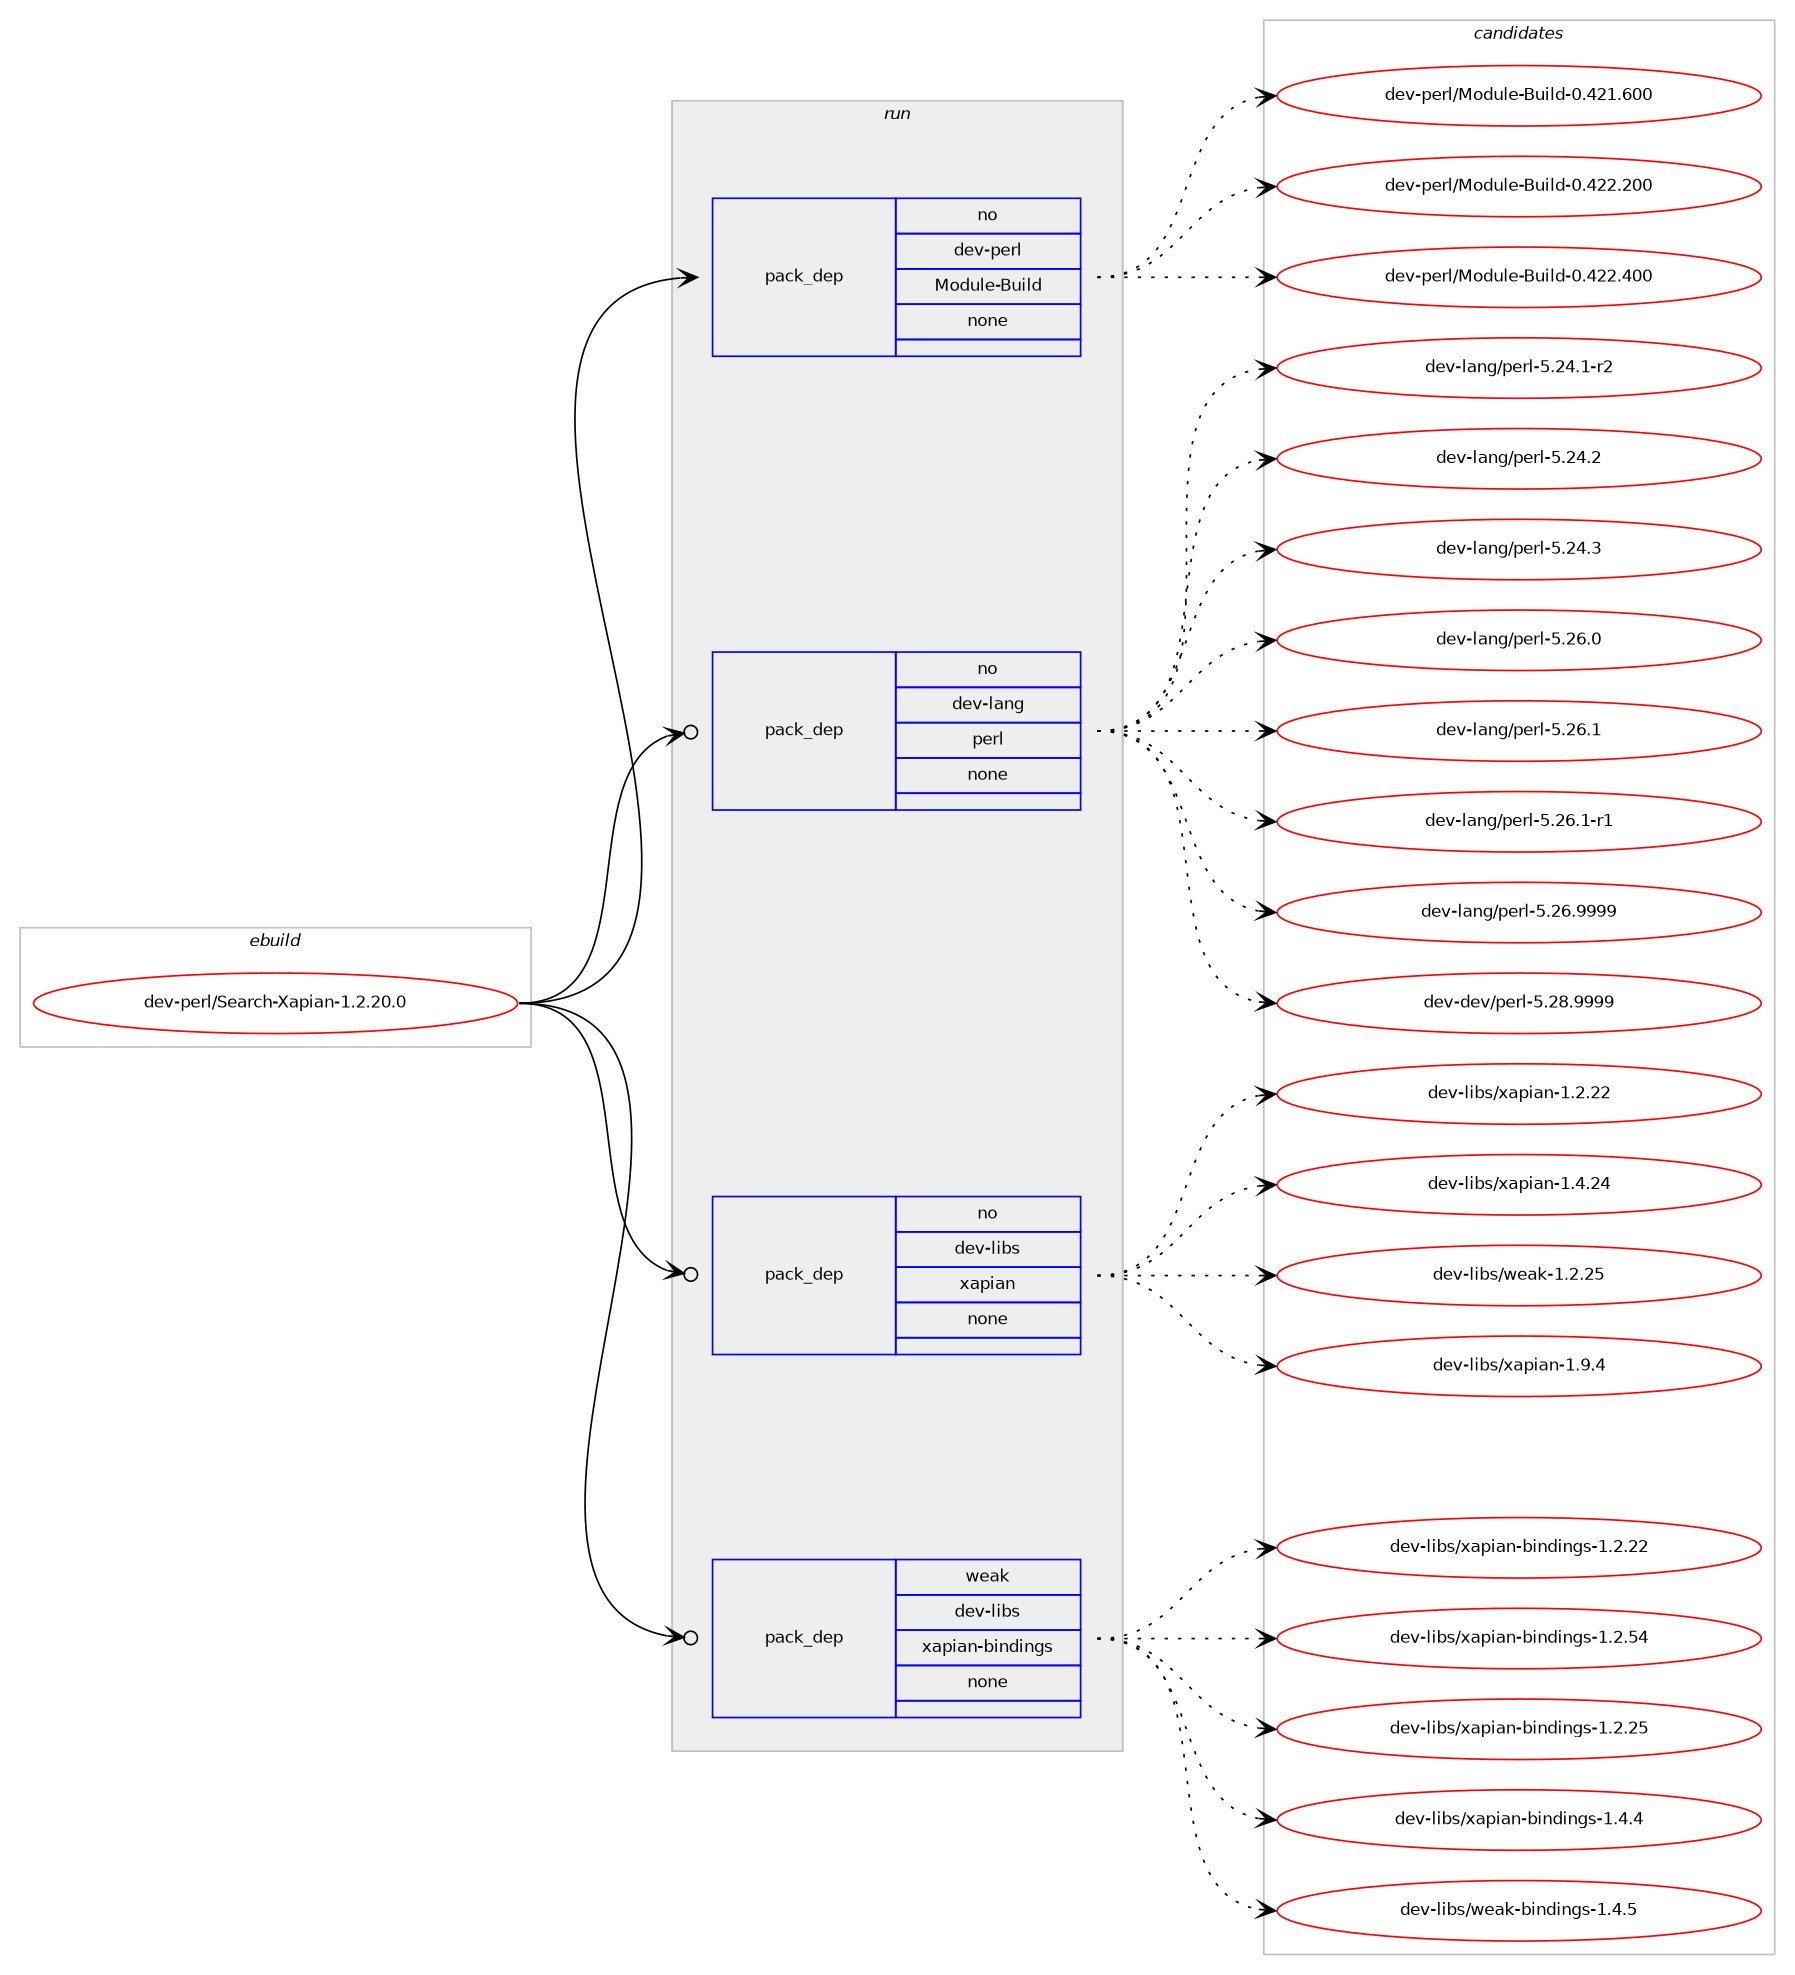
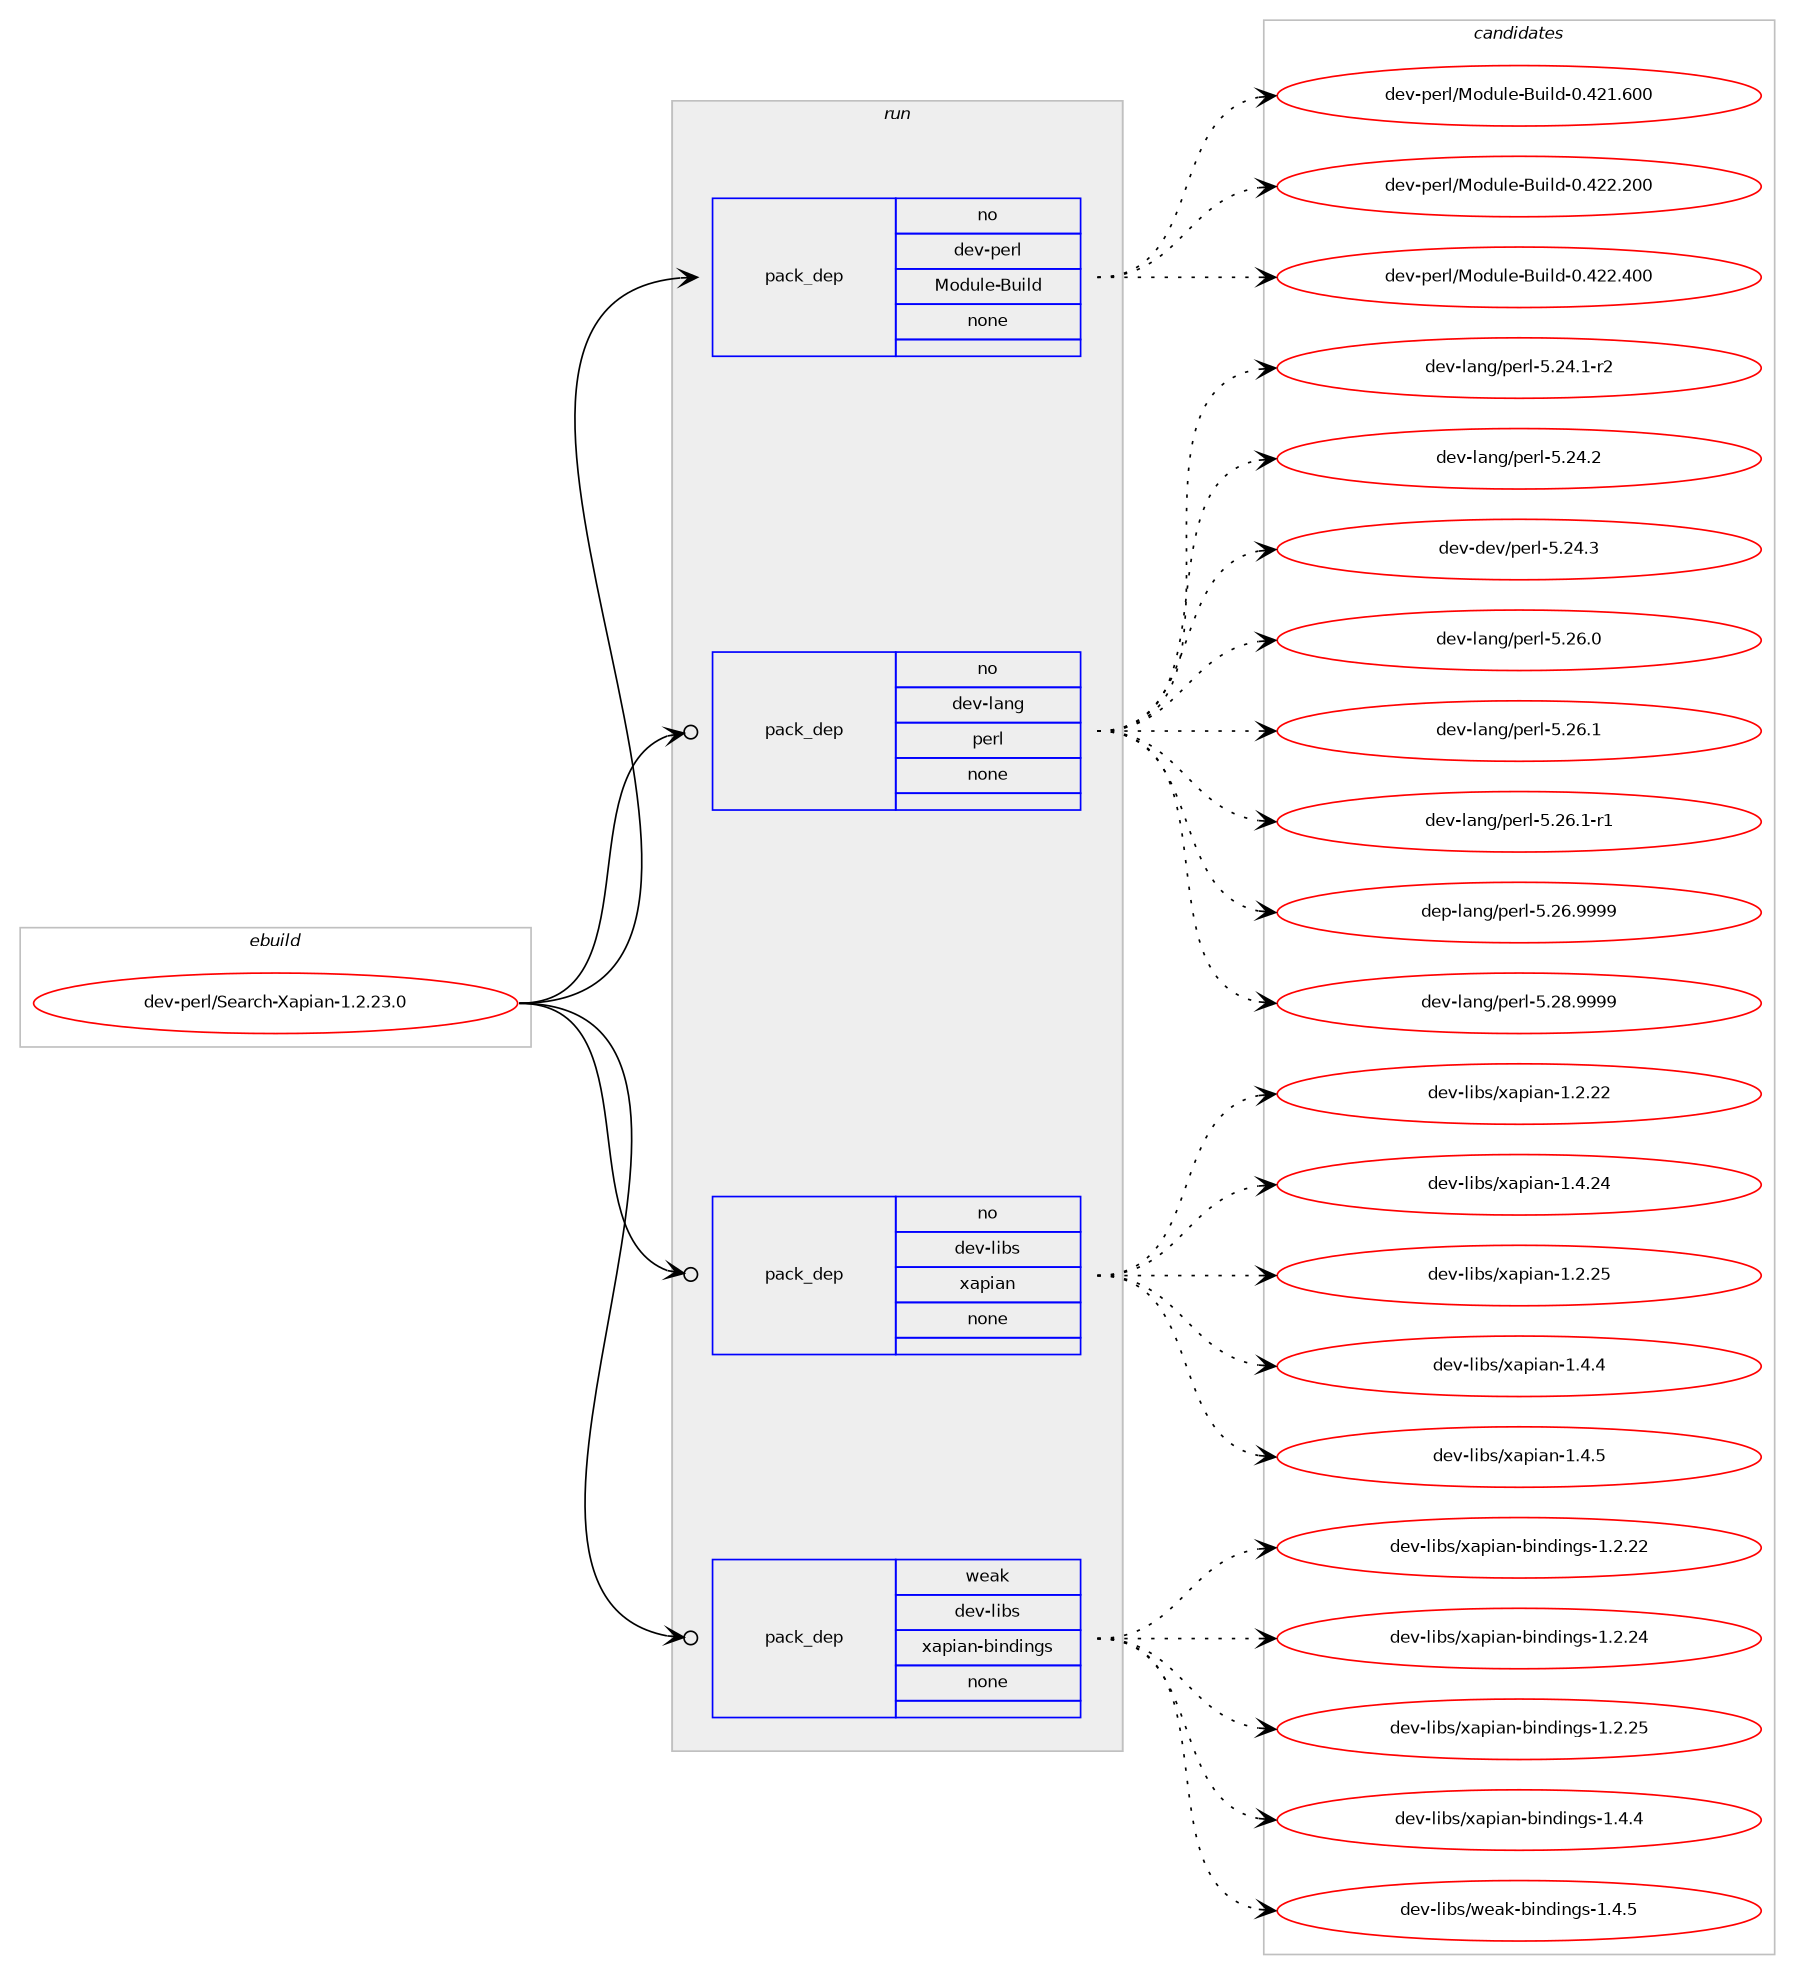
node "dev-lang/perl-5.24.3": label "dev-lang/perl-5.24.3" -> "dev-dev/perl-5.24.3"
node "dev-lang/perl-5.26.9999": label "dev-lang/perl-5.26.9999" -> "dep-lang/perl-5.26.9999"
node "dev-perl/Search-Xapian-1.2.20.0": label "dev-perl/Search-Xapian-1.2.20.0" -> "dev-perl/Search-Xapian-1.2.23.0"
node "dev-dev/perl-5.28.9999": label "dev-dev/perl-5.28.9999" -> "dev-lang/perl-5.28.9999"
node "dev-libs/weak-1.2.25": label "dev-libs/weak-1.2.25" -> "dev-libs/xapian-1.2.25"
node "dev-libs/xapian-1.9.4": label "dev-libs/xapian-1.9.4" -> "dev-libs/xapian-1.4.4"
node "dev-libs/xapian-1.4.5": added
node "dev-libs/xapian-bindings-1.2.54": label "dev-libs/xapian-bindings-1.2.54" -> "dev-libs/xapian-bindings-1.2.24"
